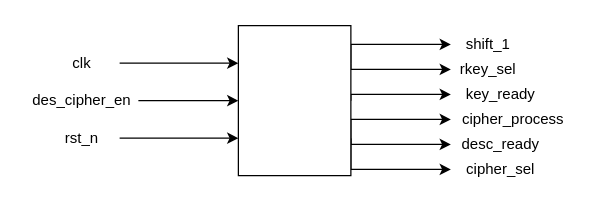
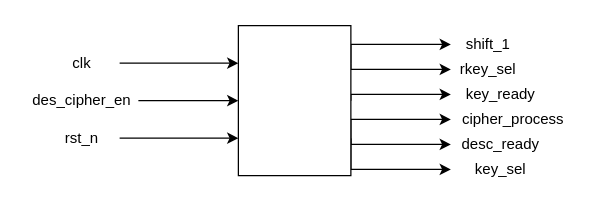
node "cipher_sel": label "cipher_sel" -> "key_sel"
